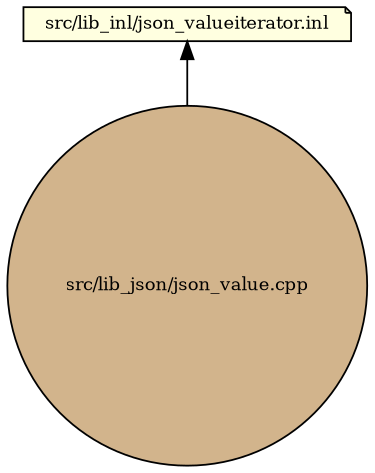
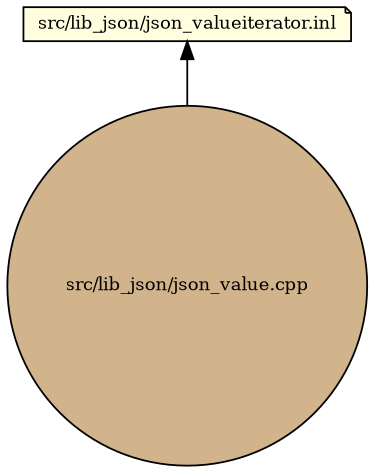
node "src/lib_inl/json_valueiterator.inl": label "src/lib_inl/json_valueiterator.inl" -> "src/lib_json/json_valueiterator.inl"
